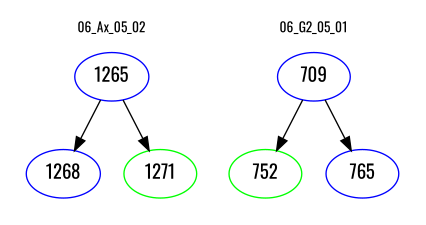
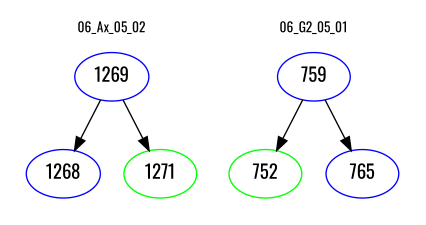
node "1265": label "1265" -> "1269"
node "709": label "709" -> "759"
